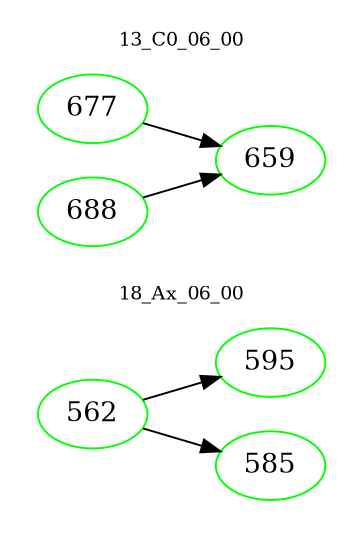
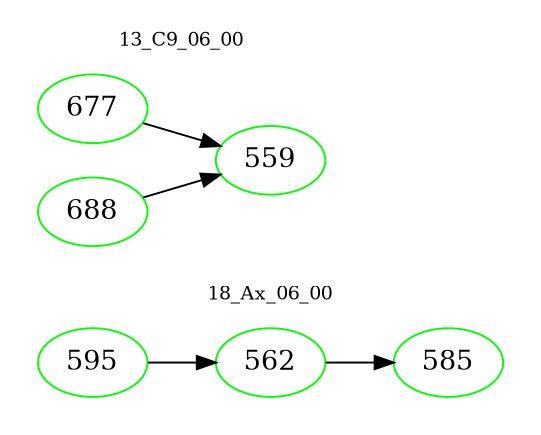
cluster "13_C0_06_00": label "13_C0_06_00" -> "13_C9_06_00"
node "659": label "659" -> "559"
edge "562" -> "595": reversed
